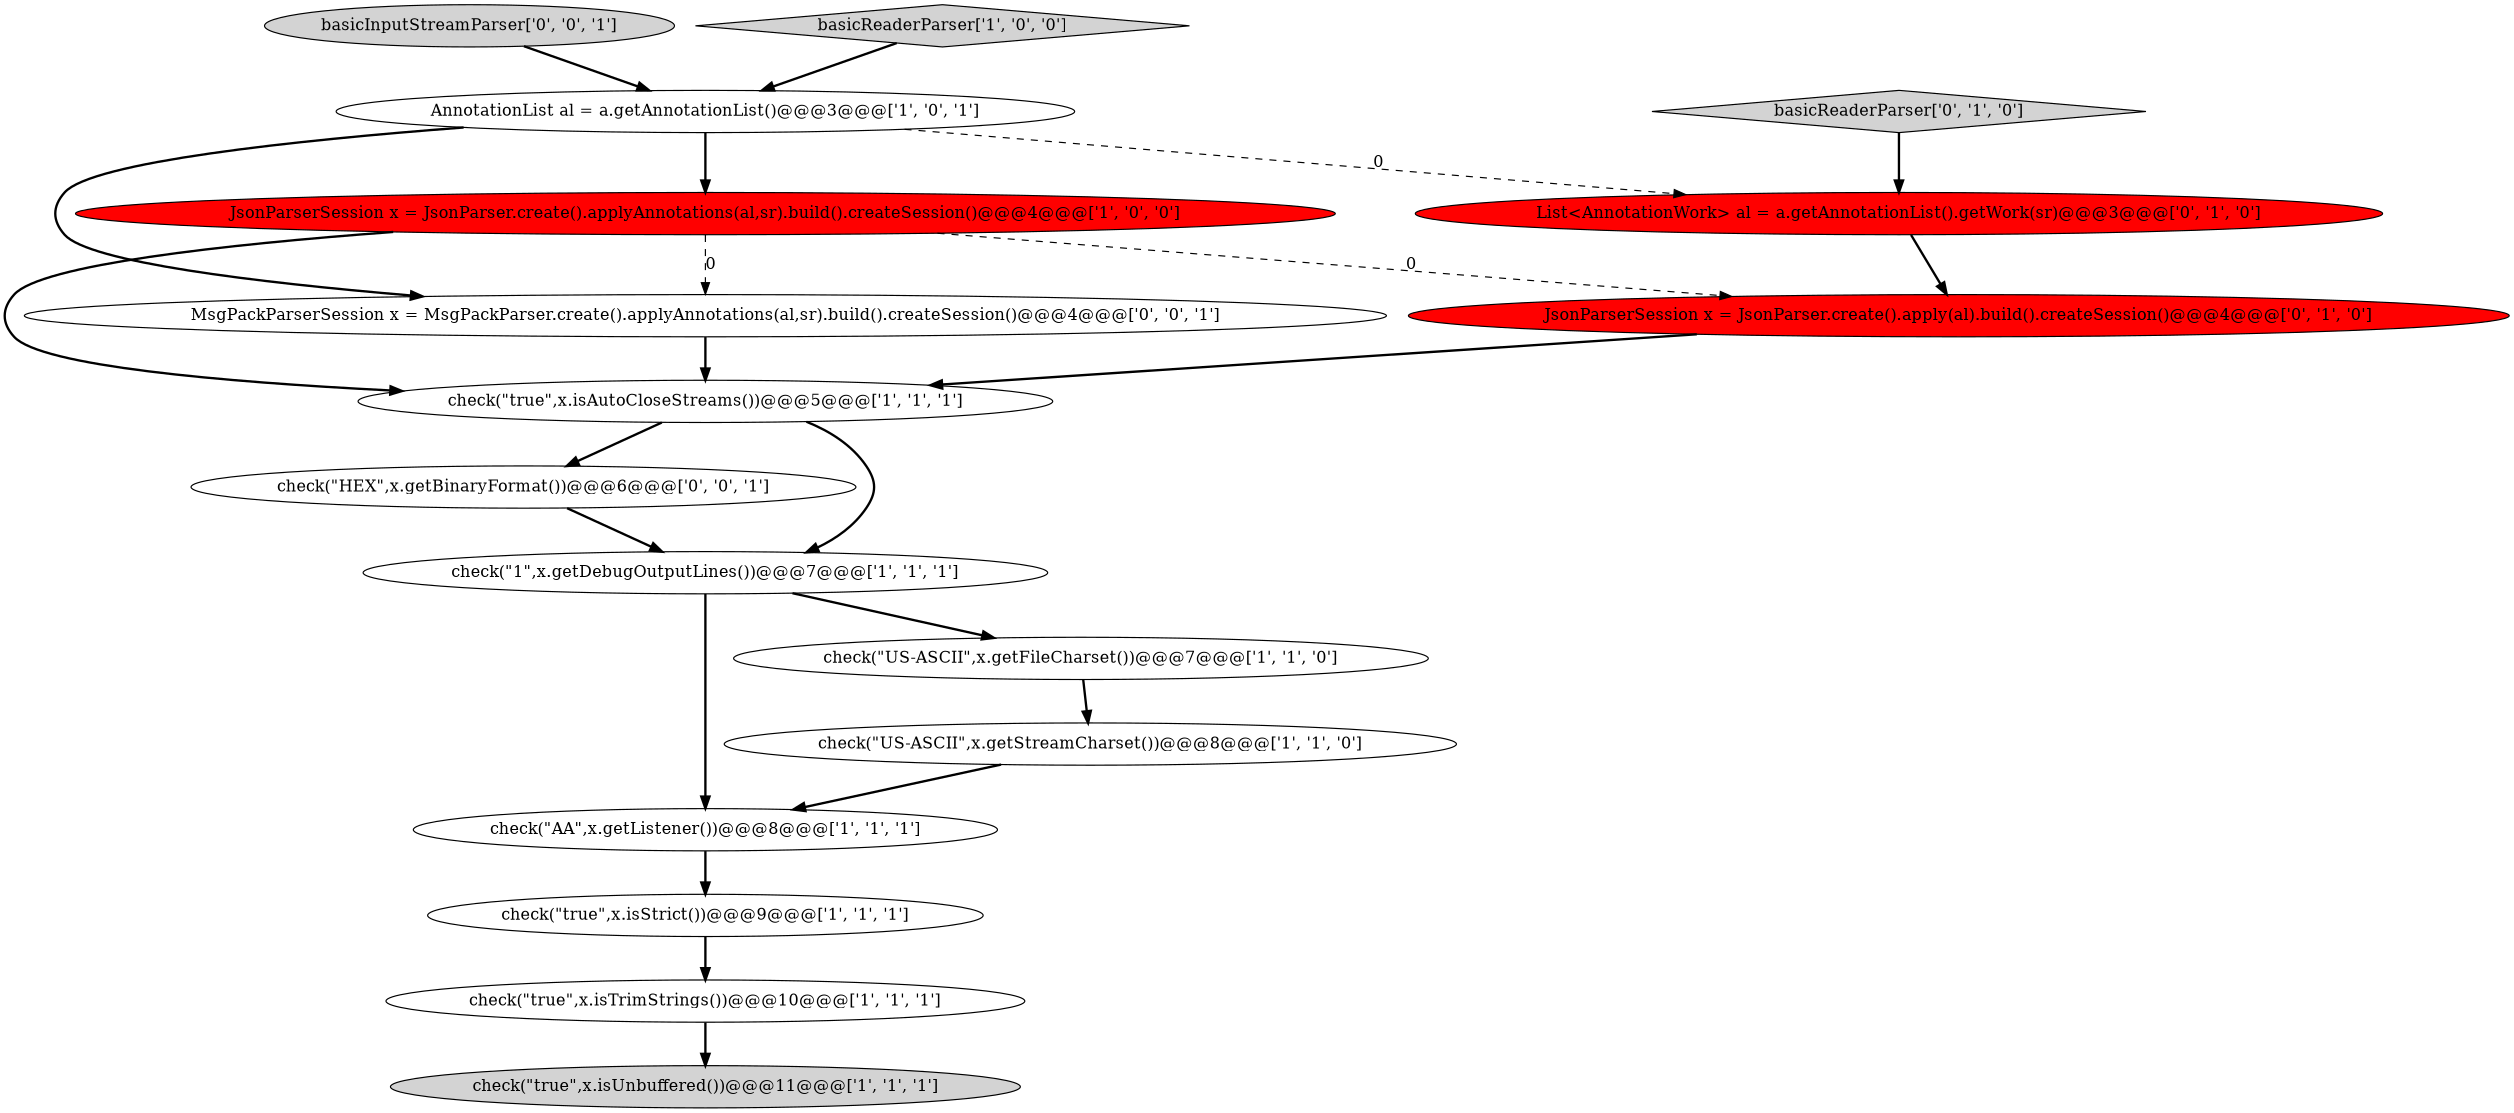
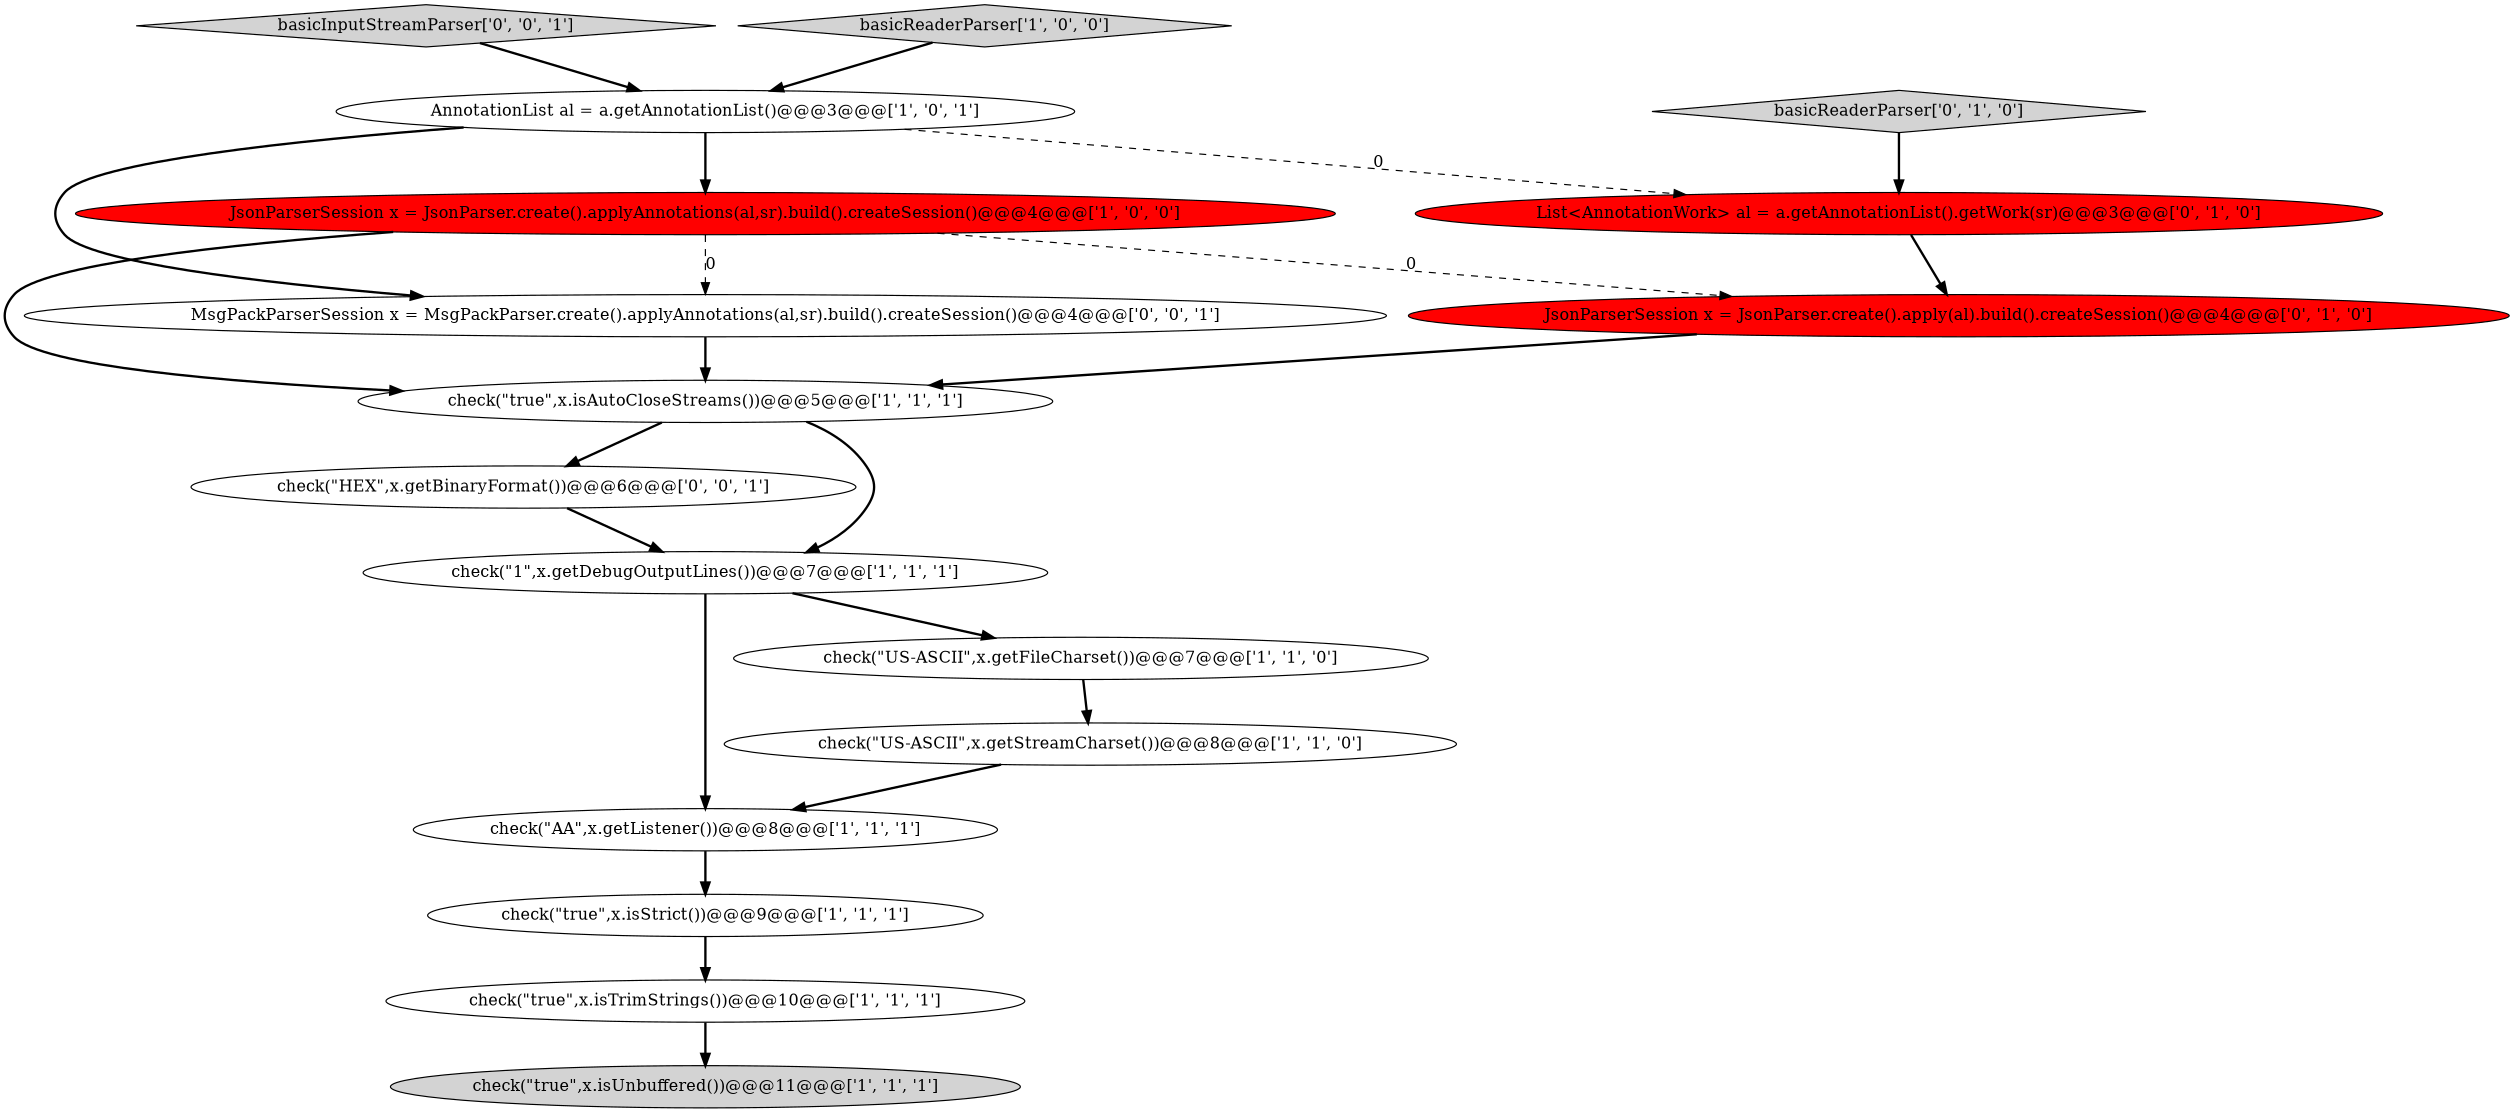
node "basicInputStreamParser['0', '0', '1']": shape ellipse -> diamond
